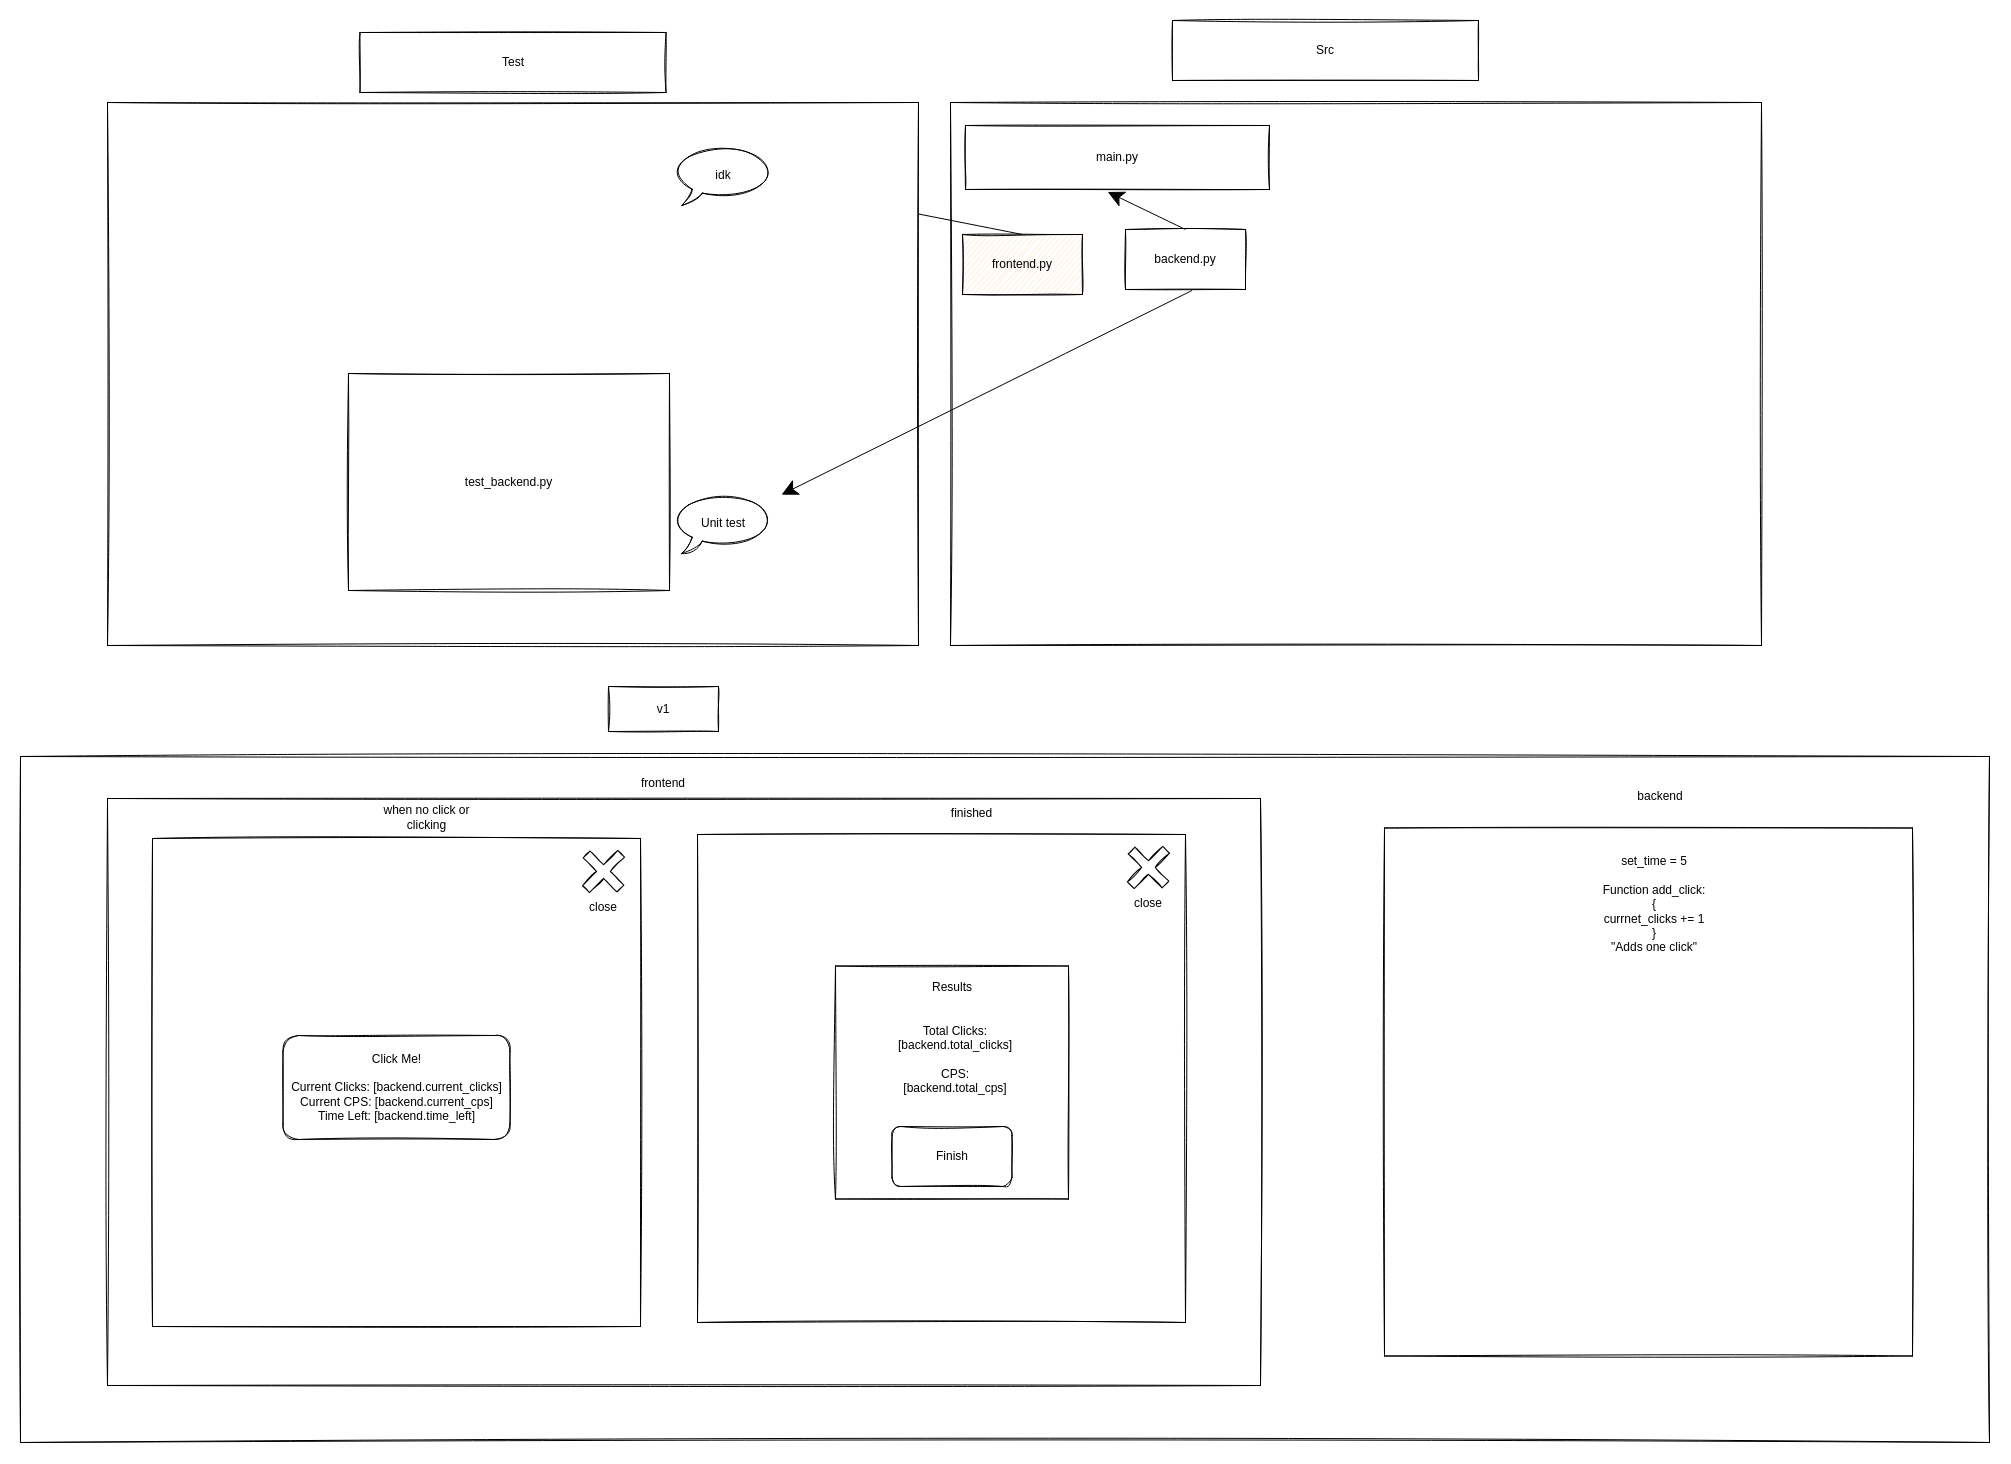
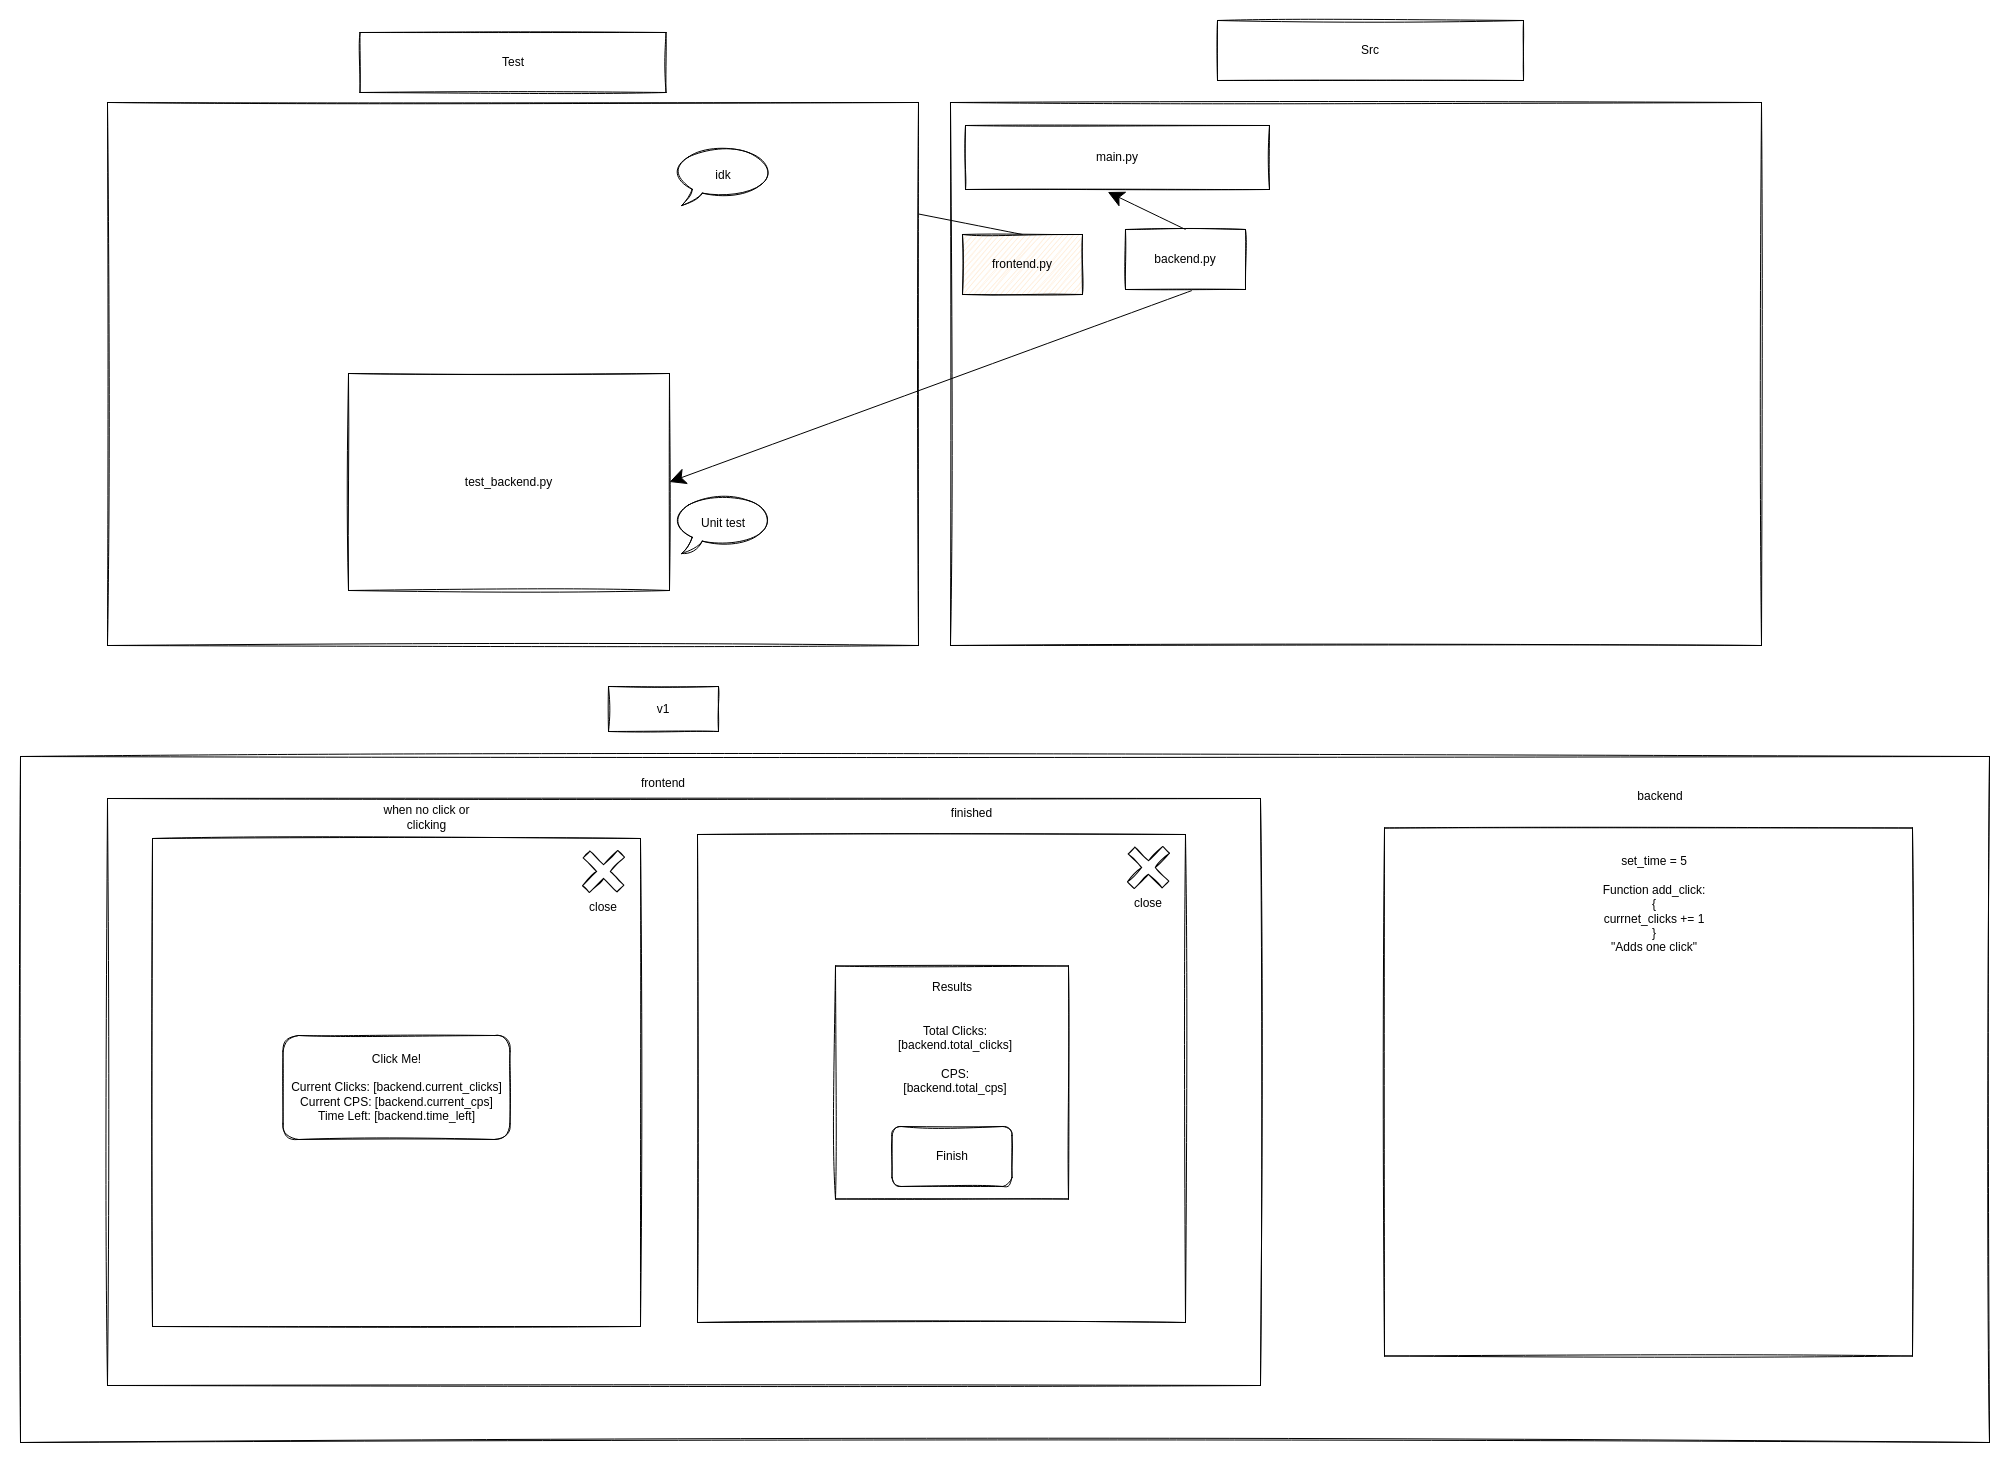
node "Src": moved (1326, 51) -> (1371, 51)
edge "backend.py" -> "Unit test": now "backend.py" -> "test_backend.py"
